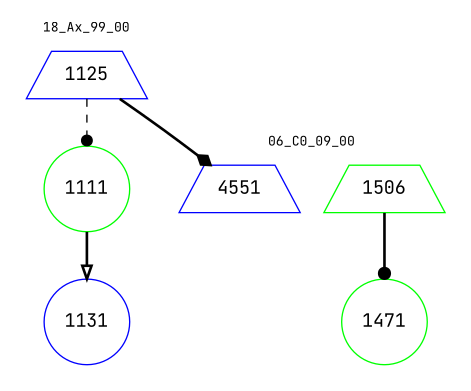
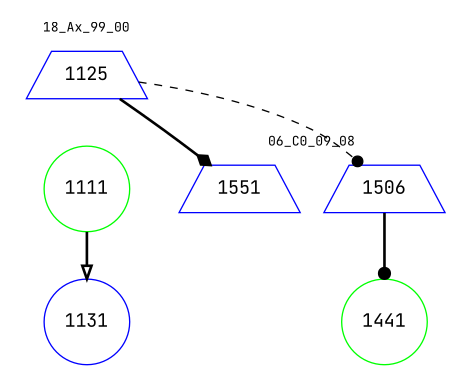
edge "1125" -> "1111": now "1125" -> "1506"
cluster "06_C0_09_00": label "06_C0_09_00" -> "06_C0_09_08"
node "4551": label "4551" -> "1551"
node "1506": color green -> blue
node "1471": label "1471" -> "1441"
